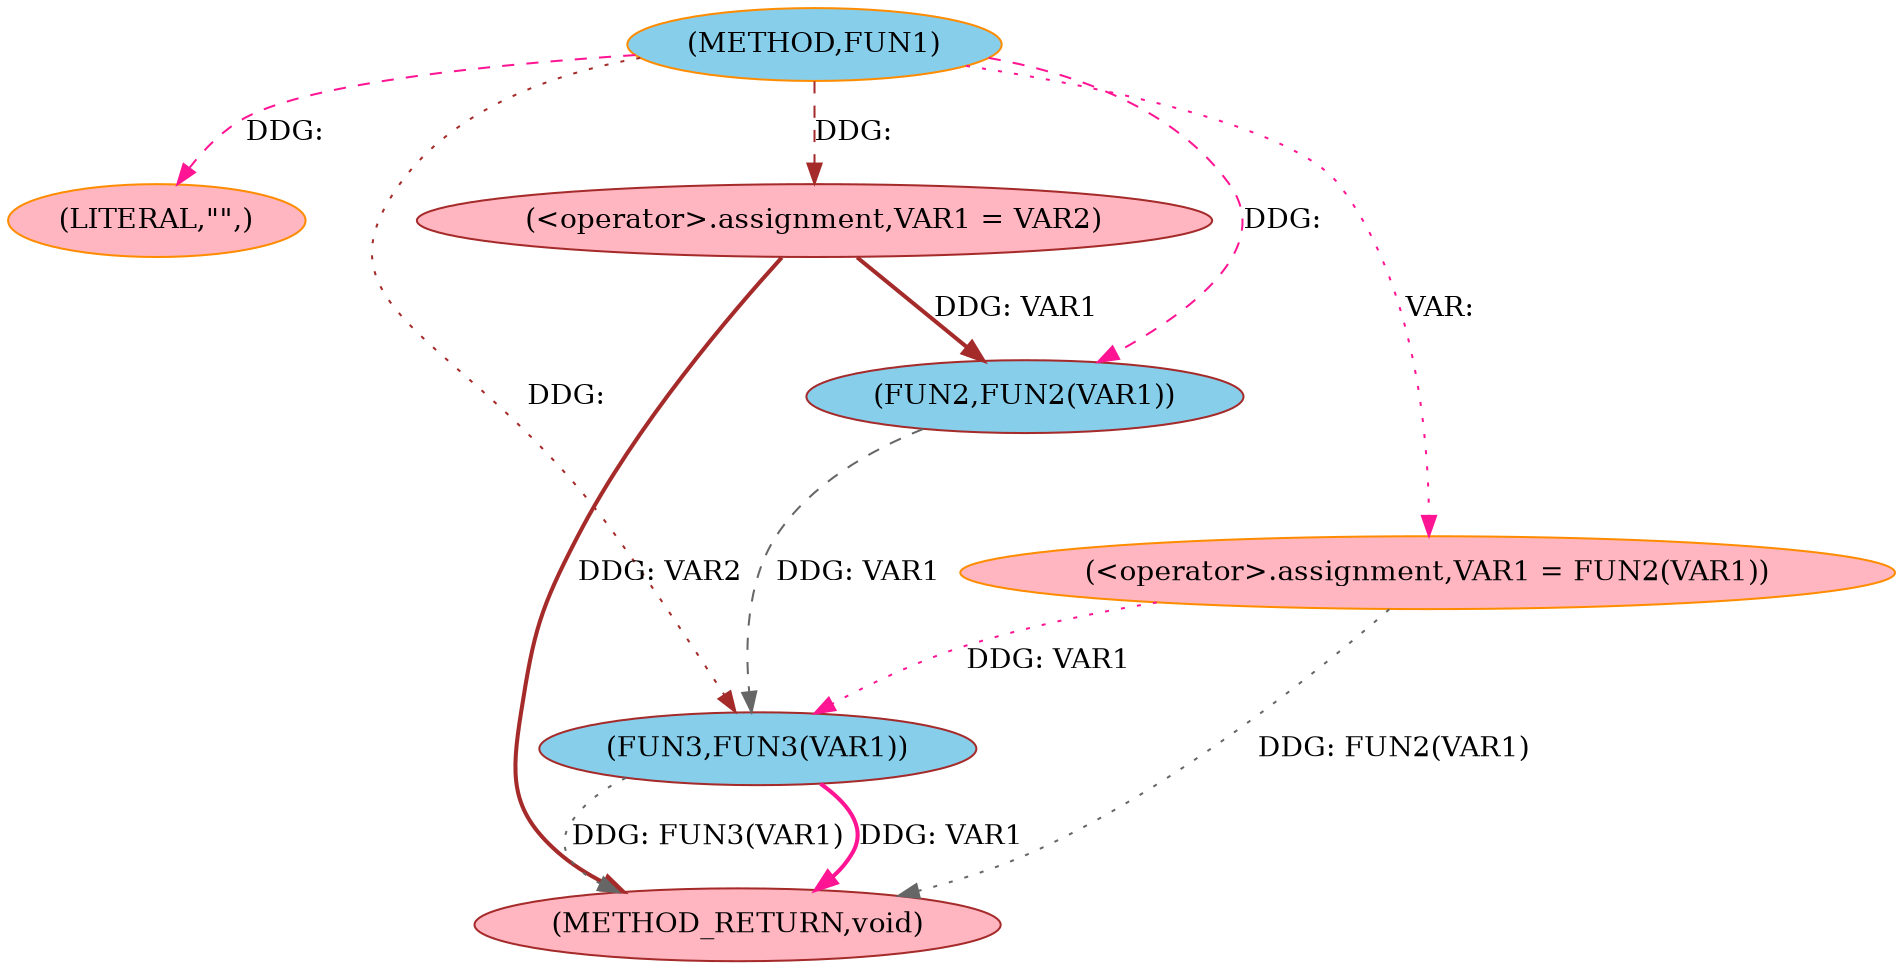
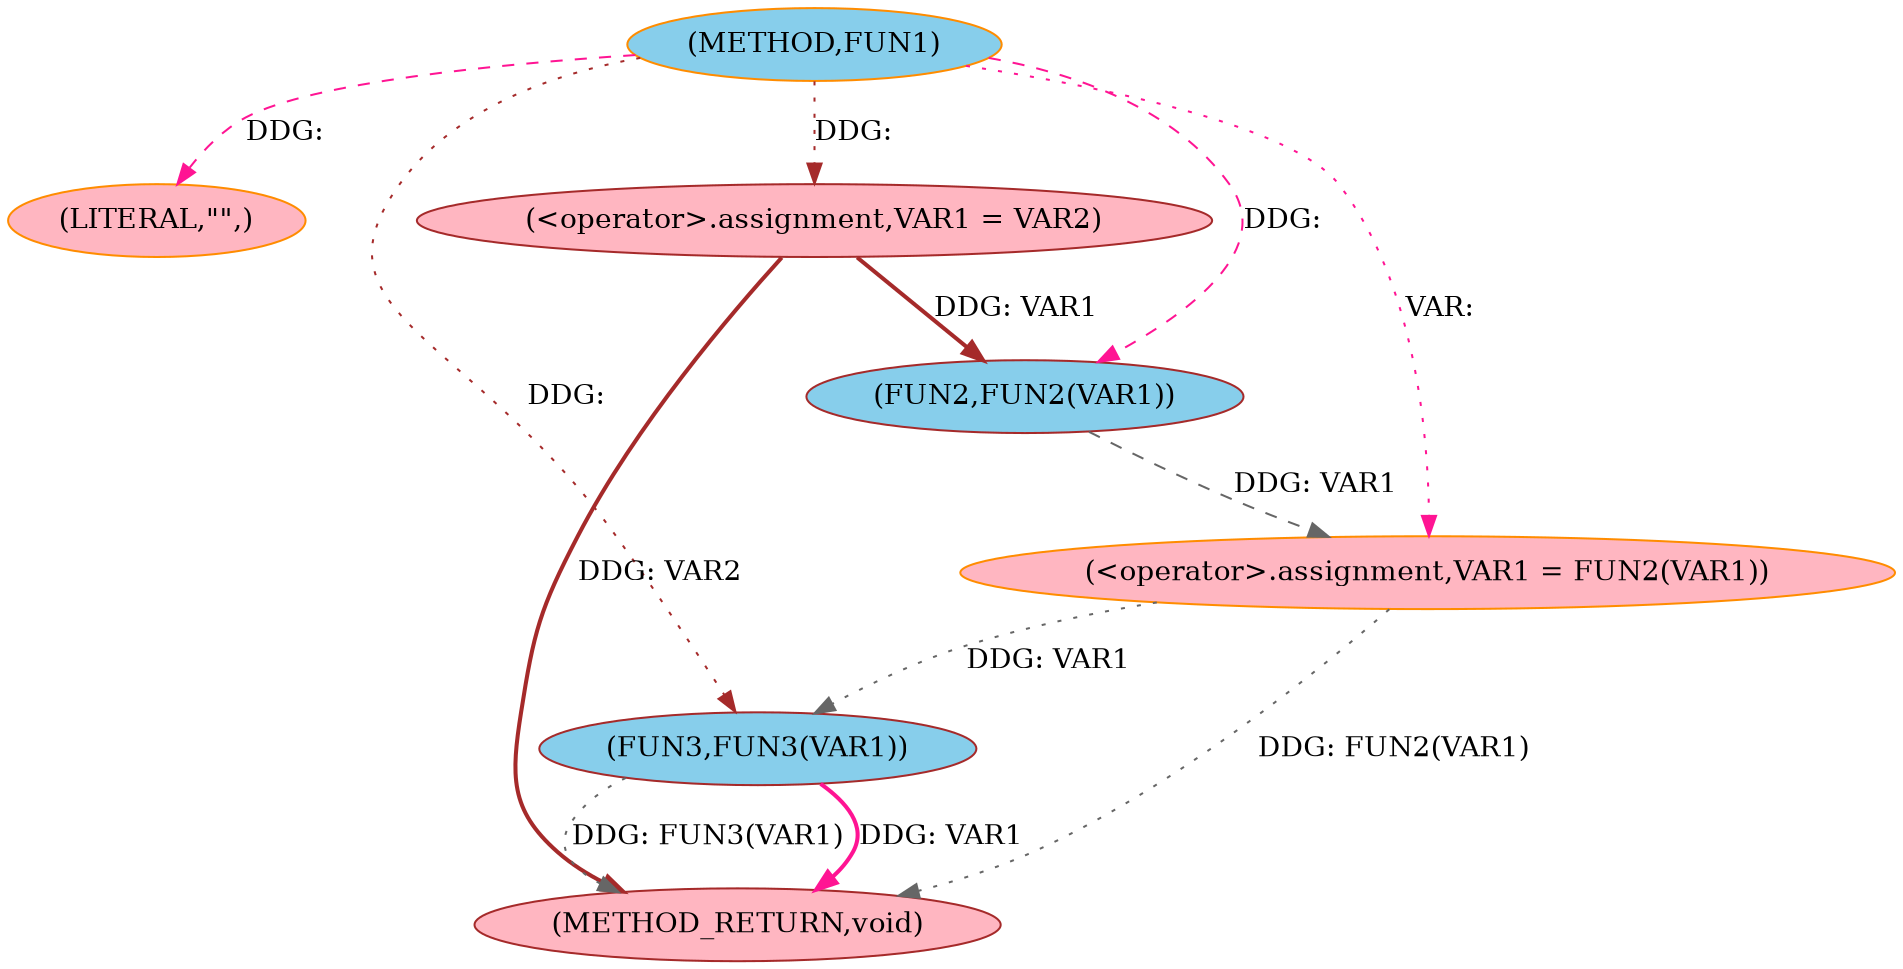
edge "(METHOD,FUN1)" -> "(<operator>.assignment,VAR1 = VAR2)": style dashed -> dotted
edge "(FUN2,FUN2(VAR1))" -> "(FUN3,FUN3(VAR1))": now "(FUN2,FUN2(VAR1))" -> "(<operator>.assignment,VAR1 = FUN2(VAR1))"
edge "(<operator>.assignment,VAR1 = FUN2(VAR1))" -> "(FUN3,FUN3(VAR1))": color deeppink -> gray40
